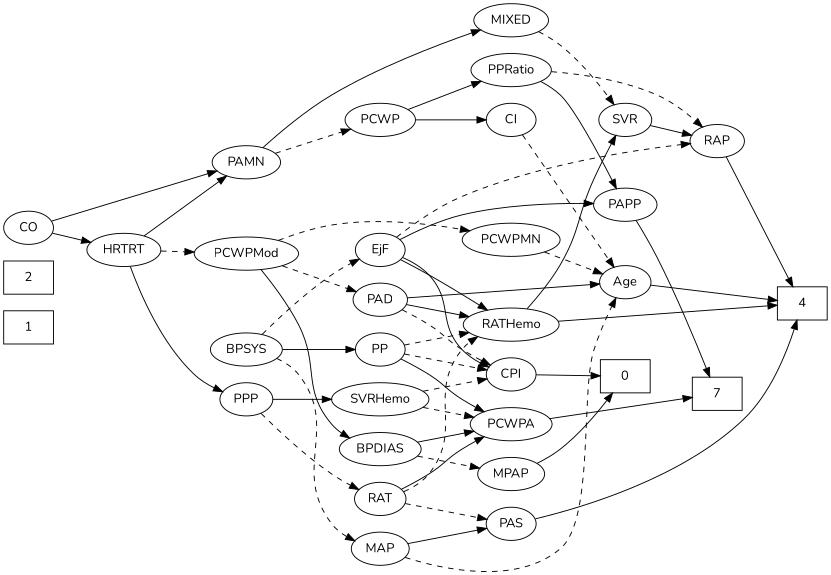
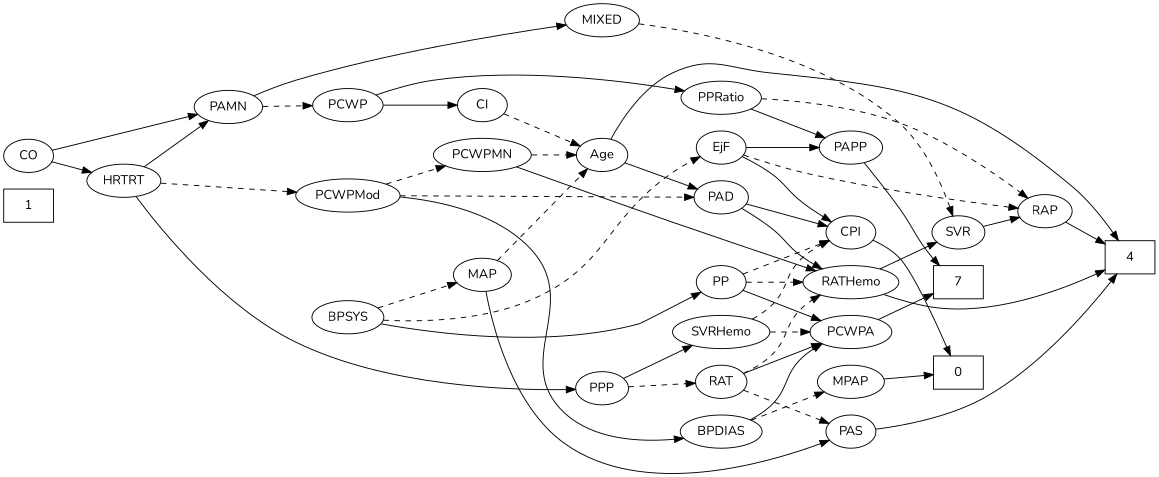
node "2": removed
edge "EjF" -> "RATHemo": now "PCWPMN" -> "RATHemo"
edge "PAD" -> "Age": reversed
edge "PAD" -> "CPI": style dashed -> solid
